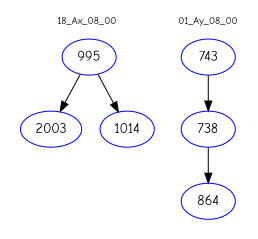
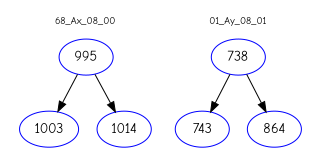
cluster "18_Ax_08_00": label "18_Ax_08_00" -> "68_Ax_08_00"
cluster "01_Ay_08_00": label "01_Ay_08_00" -> "01_Ay_08_01"
edge "743" -> "738": reversed
node "2003": label "2003" -> "1003"
